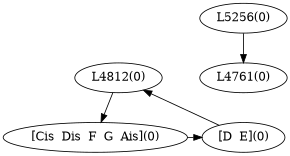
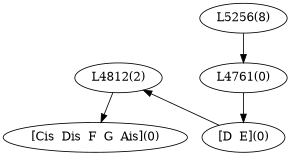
node "L5256(0)": label "L5256(0)" -> "L5256(8)"
node "L4812(0)": label "L4812(0)" -> "L4812(2)"
edge "[Cis  Dis  F  G  Ais](0)" -> "[D  E](0)": now "L4761(0)" -> "[D  E](0)"
